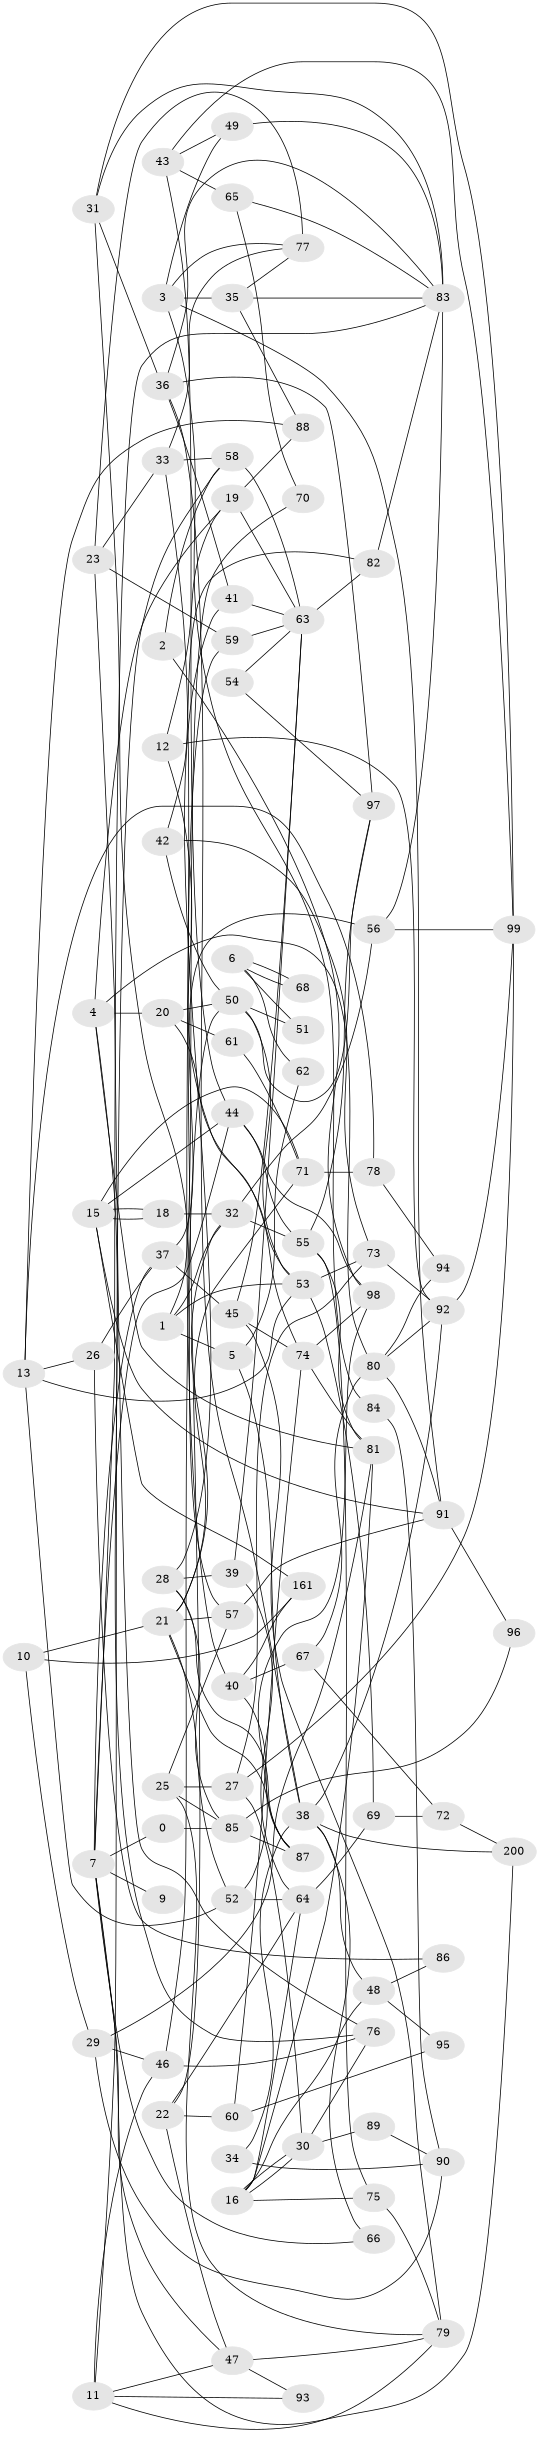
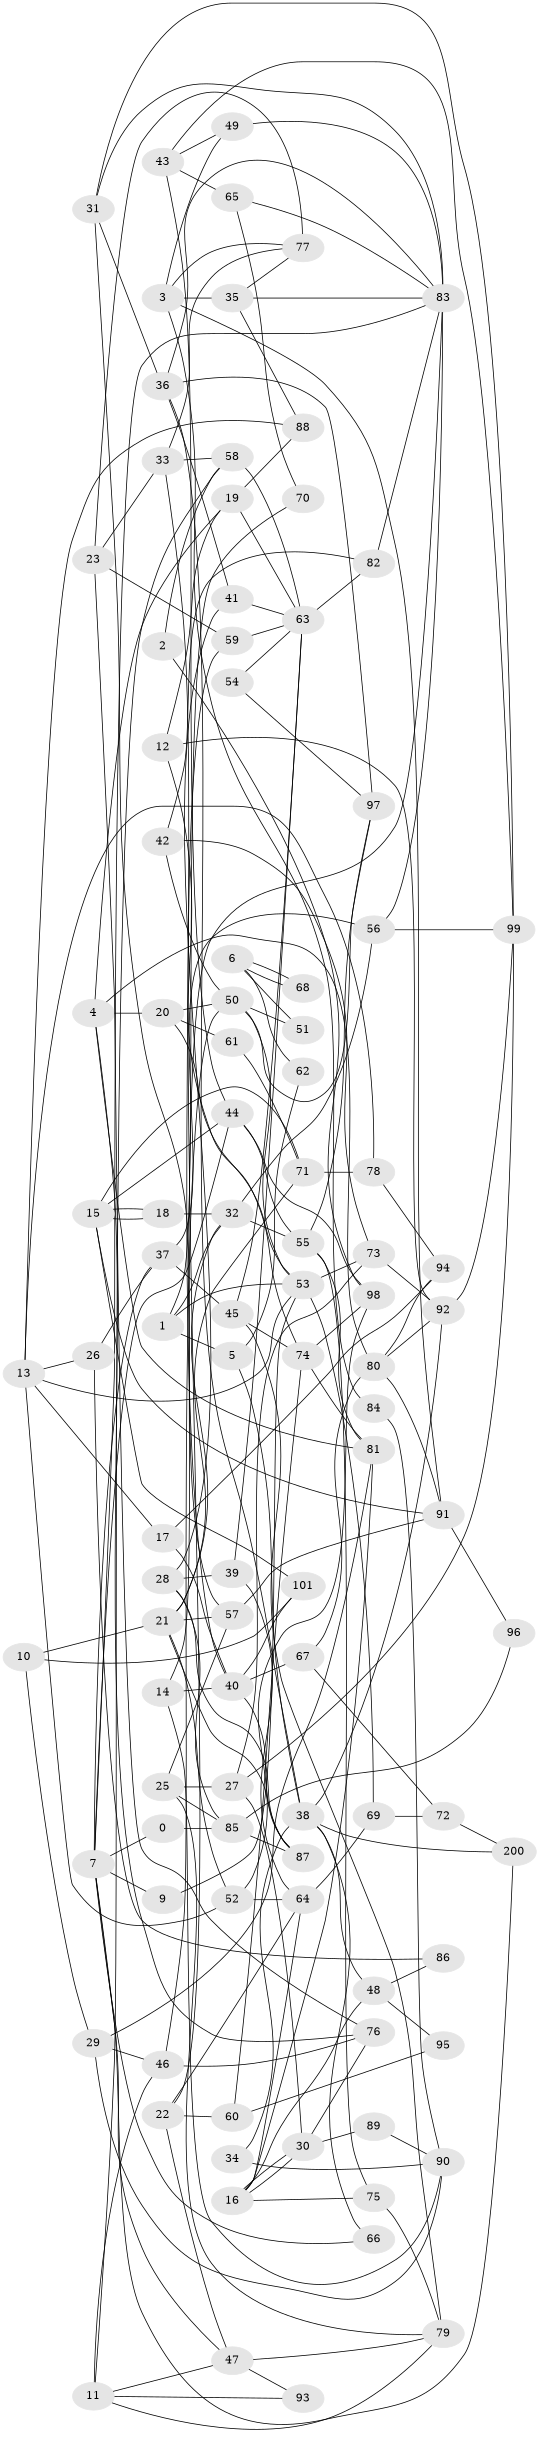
edge "53" -- "9": added
node "17": added
node "161": label "161" -> "101"
node "14": added
